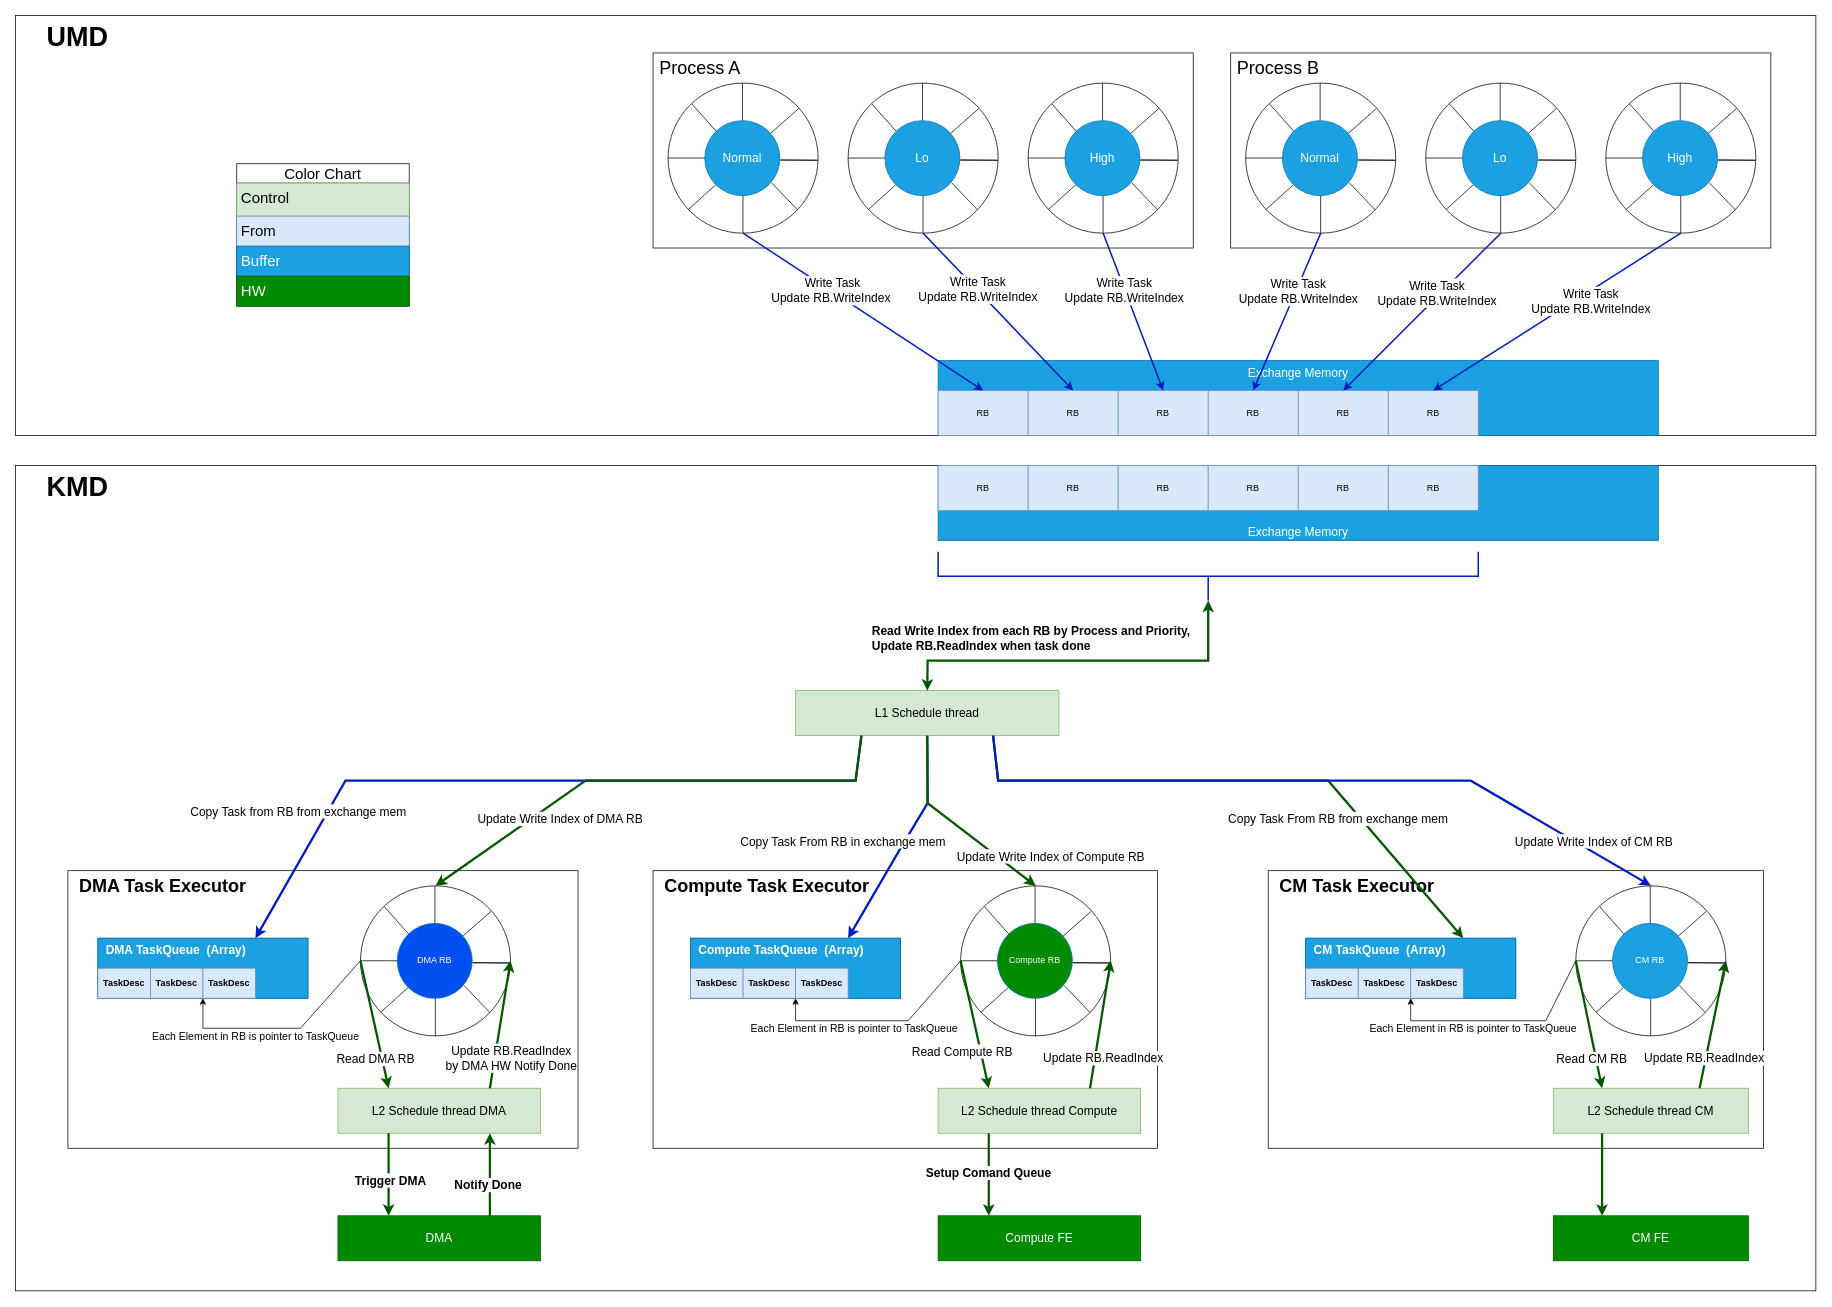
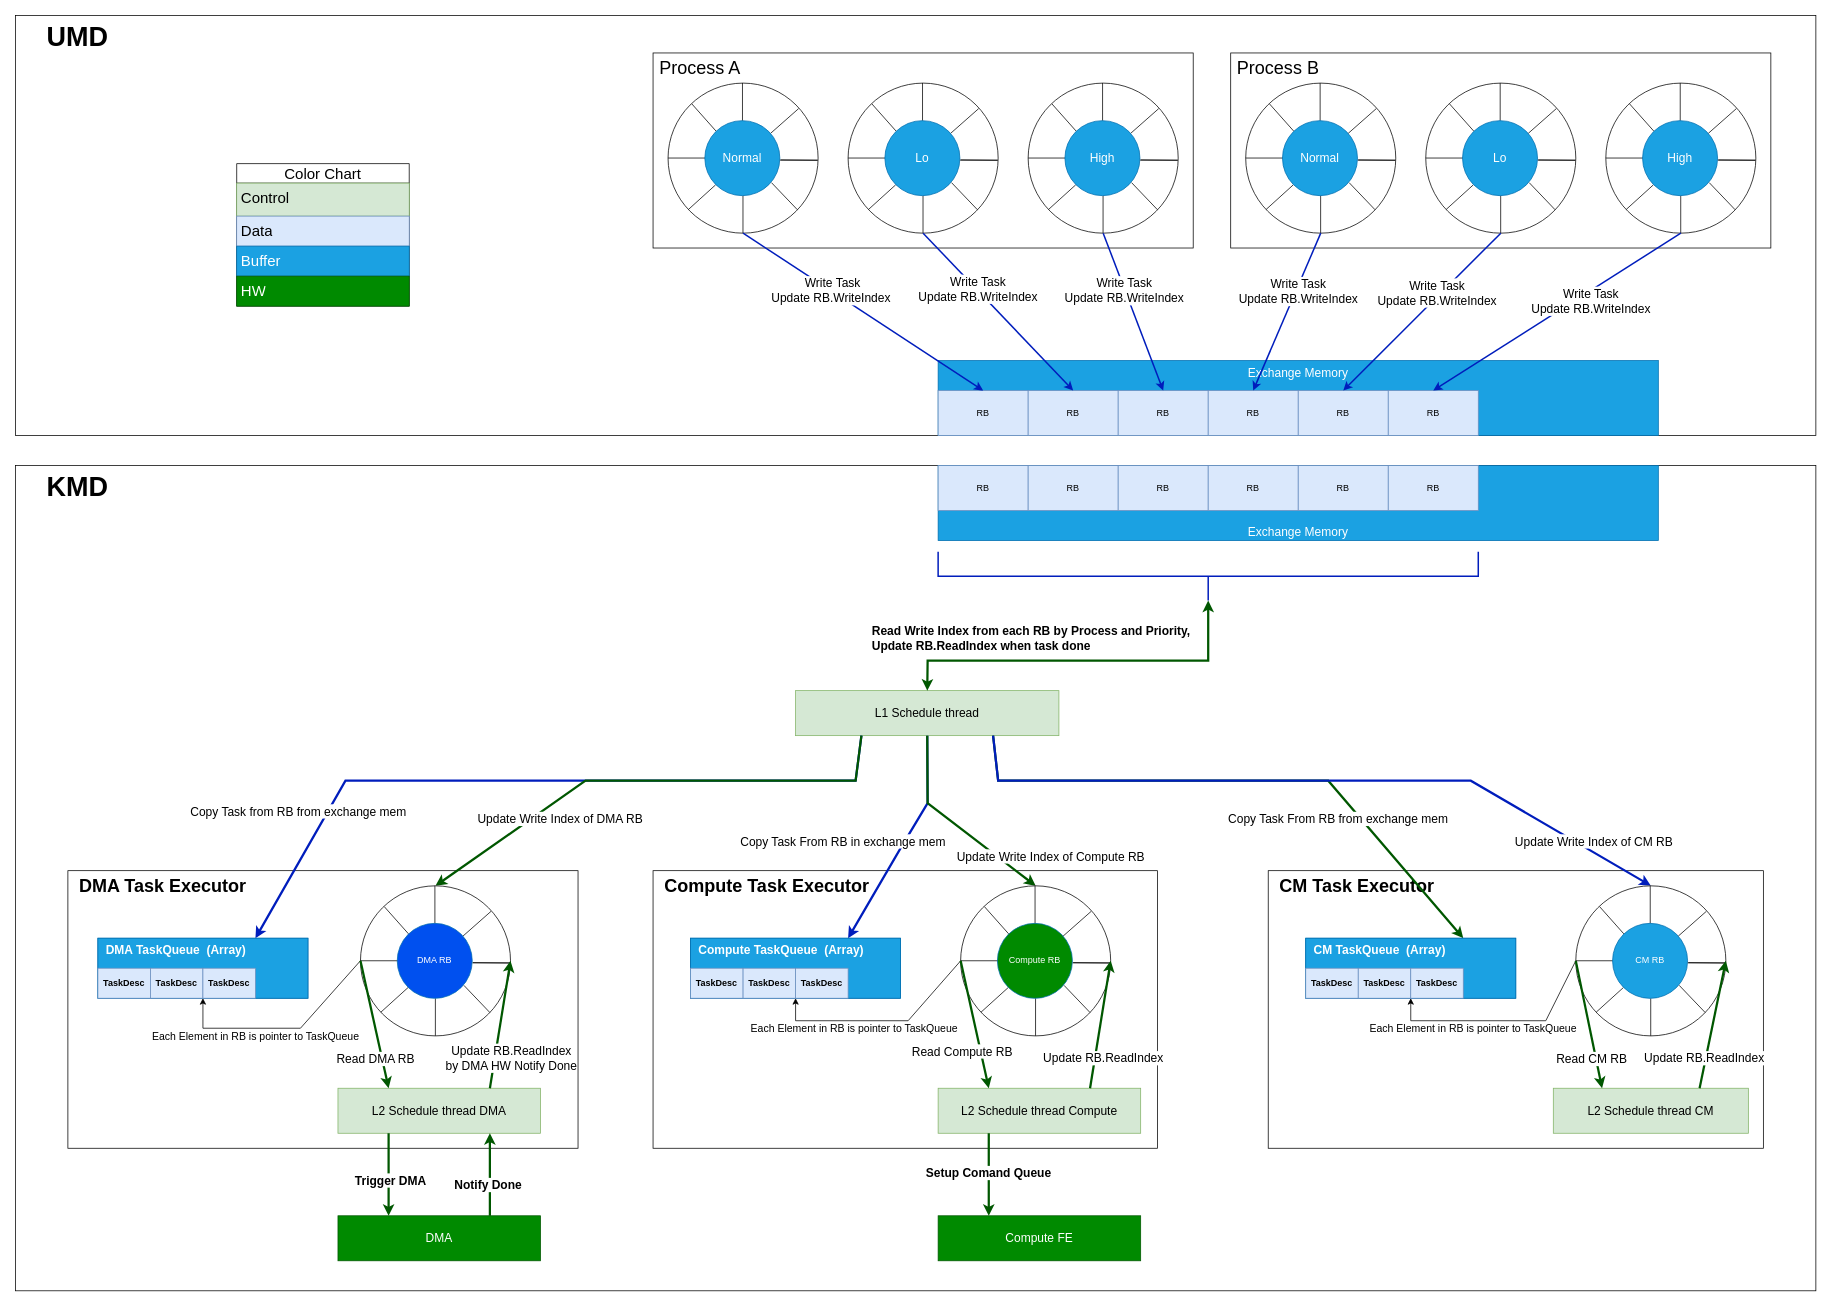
node "From": label "From" -> "Data"
edge "L2 Schedule thread CM" -> "CM FE": removed
node "CM FE": removed
